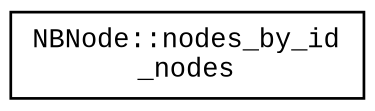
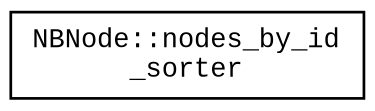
node "NBNode::nodes_by_id _nodes": label "NBNode::nodes_by_id _nodes" -> "NBNode::nodes_by_id _sorter"
